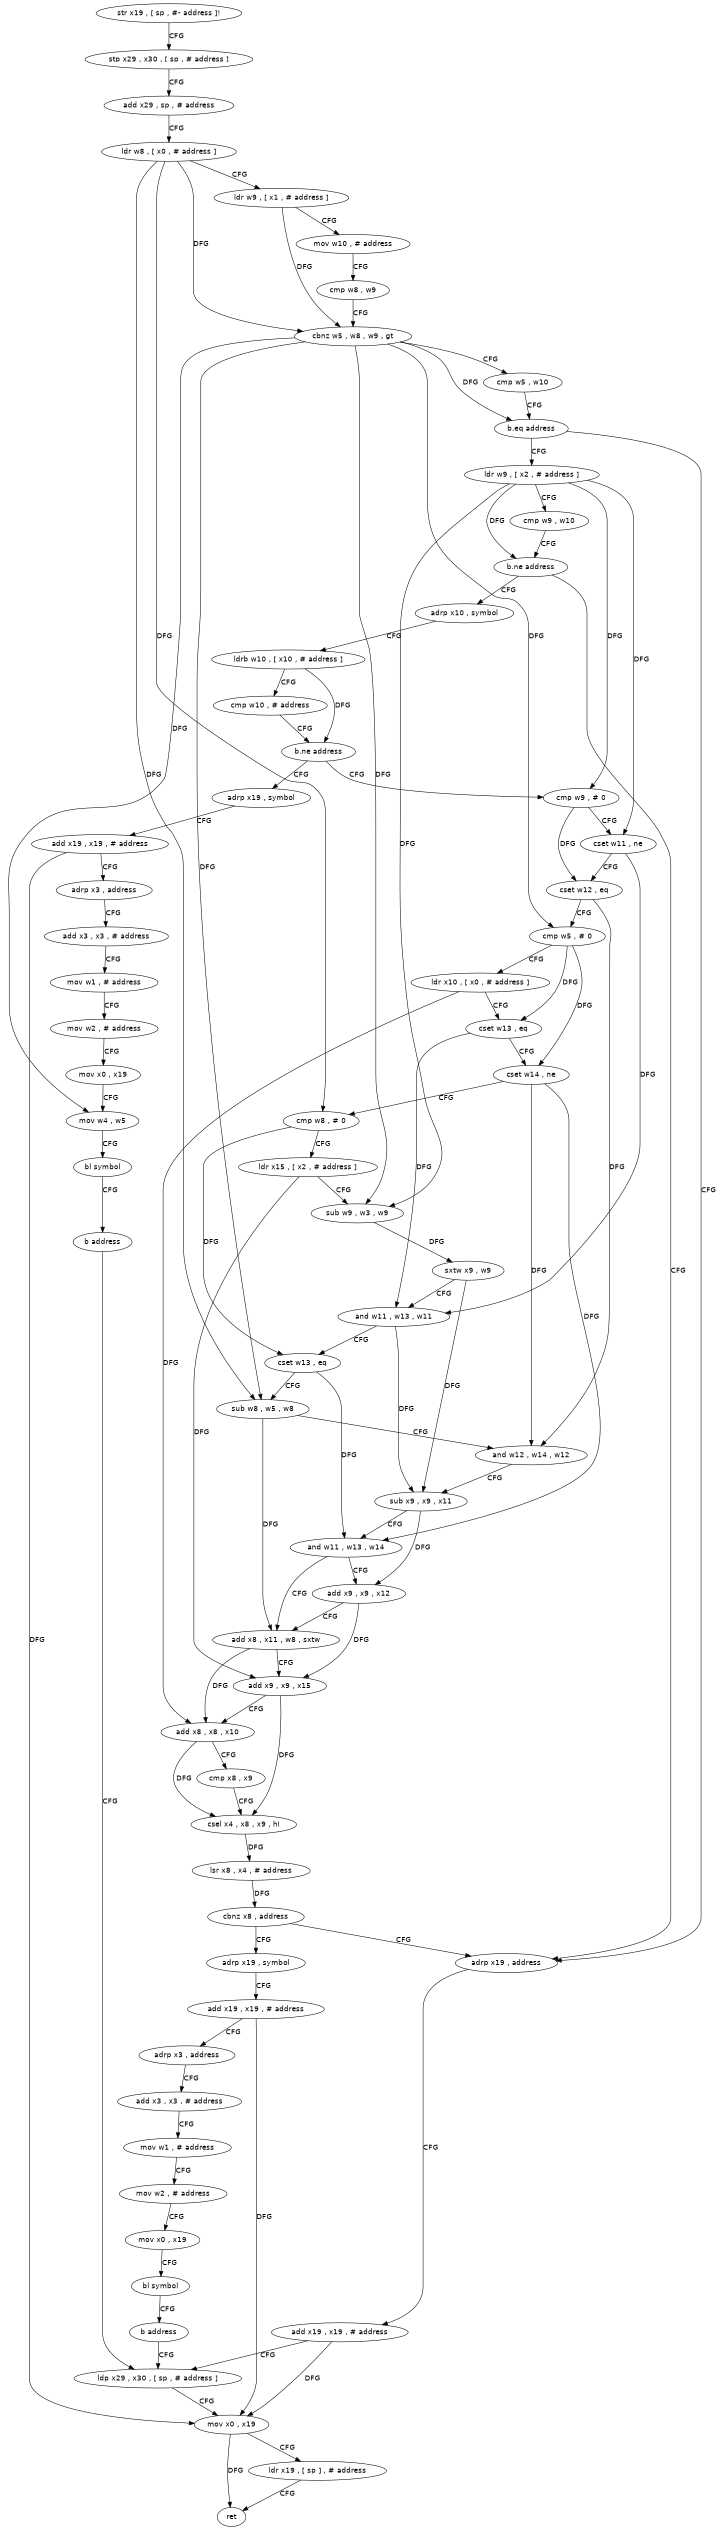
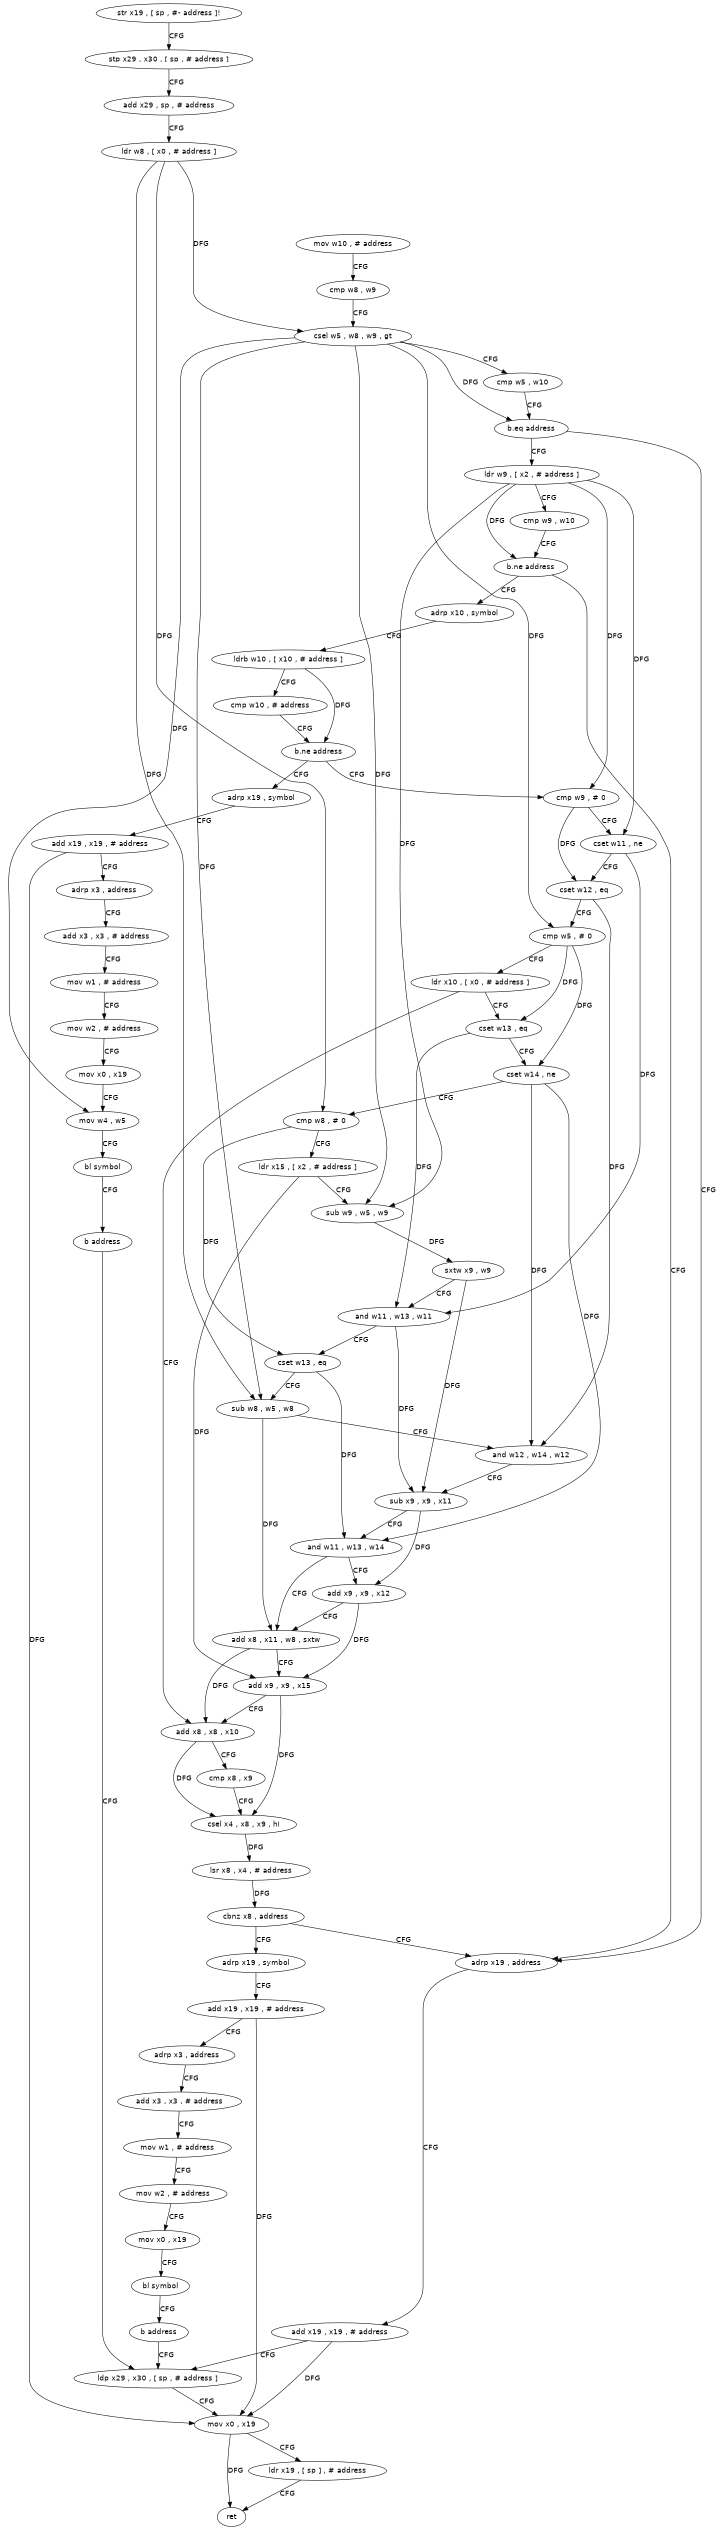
node "ldr w9 , [ x1 , # address ]": removed
node "cbnz w5 , w8 , w9 , gt": label "cbnz w5 , w8 , w9 , gt" -> "csel w5 , w8 , w9 , gt"
node "sub w9 , w3 , w9": label "sub w9 , w3 , w9" -> "sub w9 , w5 , w9"
edge "ldr x10 , [ x0 , # address ]" -> "add x8 , x8 , x10": label "DFG" -> "CFG"
